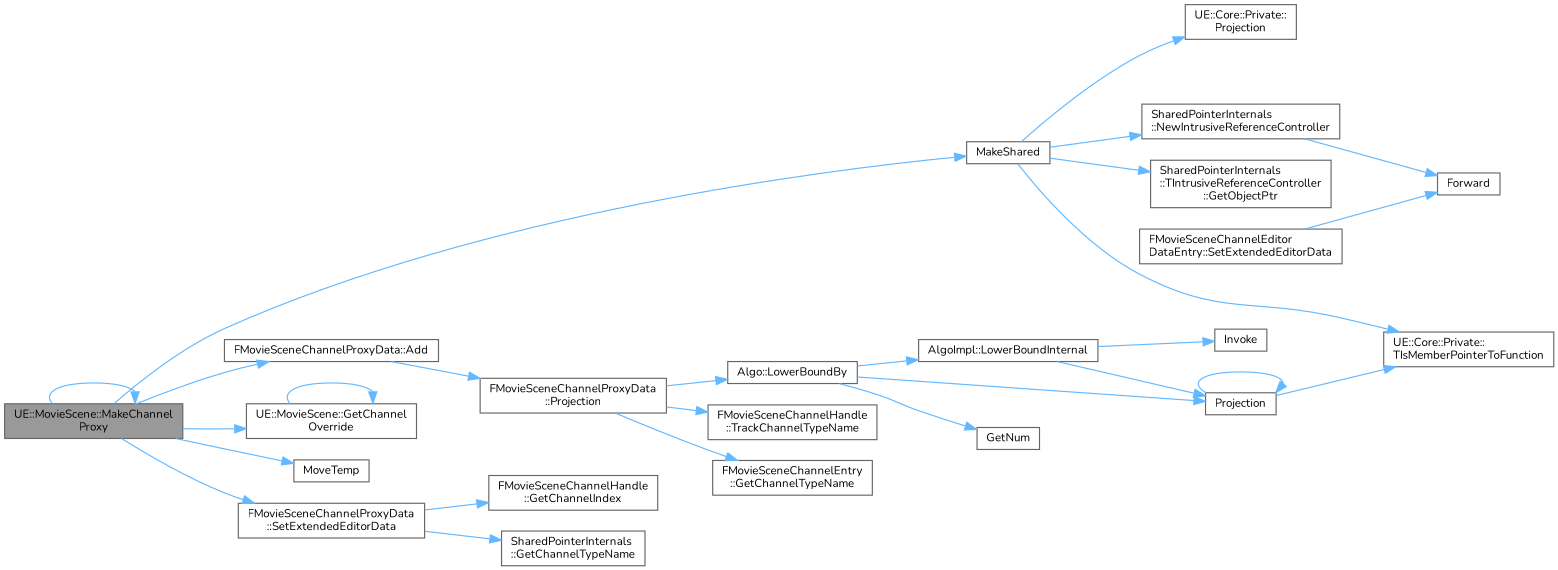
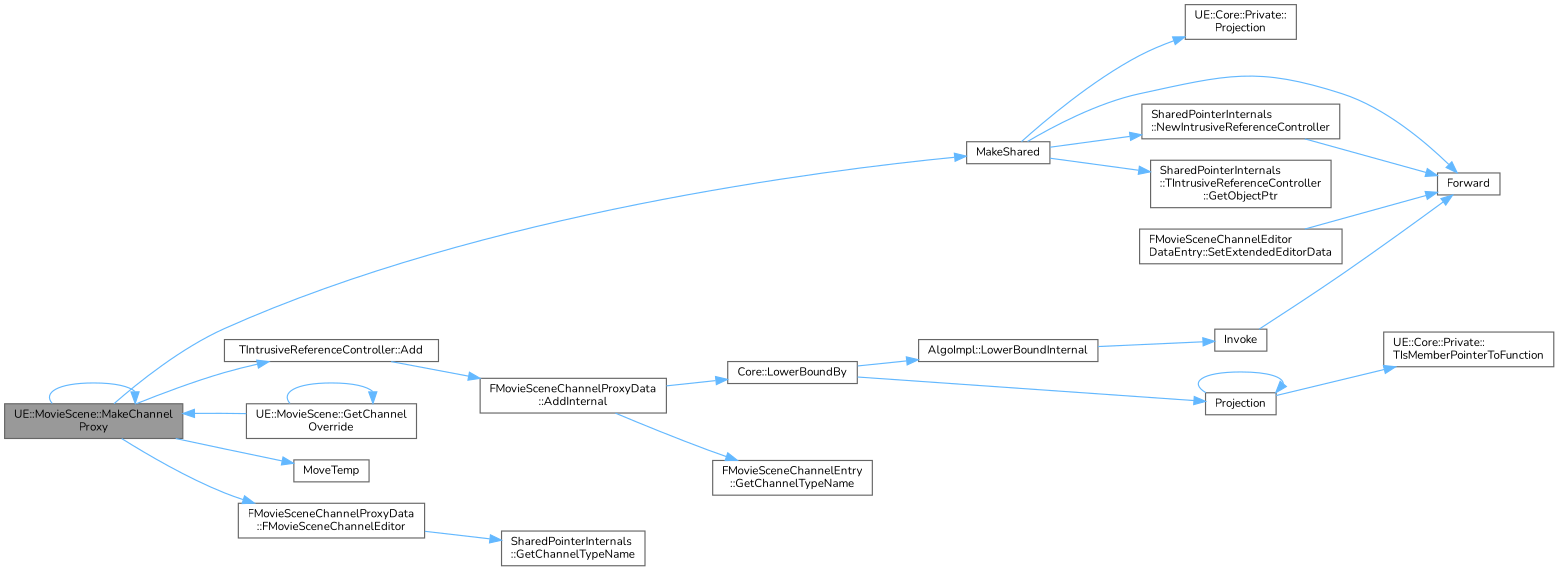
edge "Invoke" -> "Forward": added
edge "MakeShared" -> "UE::Core::Private:: TIsMemberPointerToFunction": now "MakeShared" -> "Forward"
node "FMovieSceneChannelProxyData::Add": label "FMovieSceneChannelProxyData::Add" -> "TIntrusiveReferenceController::Add"
node "Algo::LowerBoundBy": label "Algo::LowerBoundBy" -> "Core::LowerBoundBy"
edge "AlgoImpl::LowerBoundInternal" -> "Projection": removed
node "FMovieSceneChannelProxyData ::Projection": label "FMovieSceneChannelProxyData ::Projection" -> "FMovieSceneChannelProxyData ::AddInternal"
node "FMovieSceneChannelHandle ::TrackChannelTypeName": removed
edge "UE::MovieScene::MakeChannel Proxy" -> "UE::MovieScene::GetChannel Override": reversed
node "GetNum": removed
node "FMovieSceneChannelHandle ::GetChannelIndex": removed
node "FMovieSceneChannelProxyData ::SetExtendedEditorData": label "FMovieSceneChannelProxyData ::SetExtendedEditorData" -> "FMovieSceneChannelProxyData ::FMovieSceneChannelEditor"
